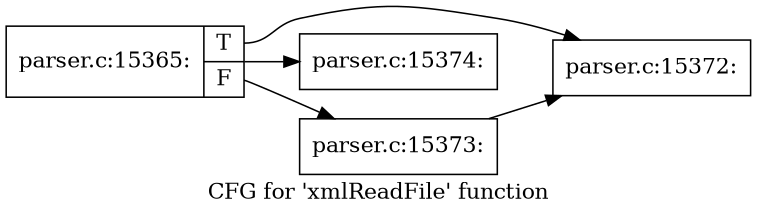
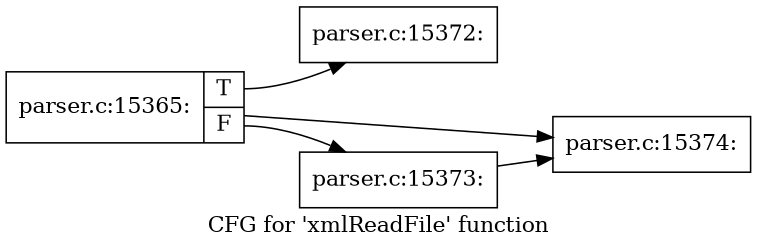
edge "parser.c:15373:" -> "parser.c:15372:": now "parser.c:15373:" -> "parser.c:15374:"
